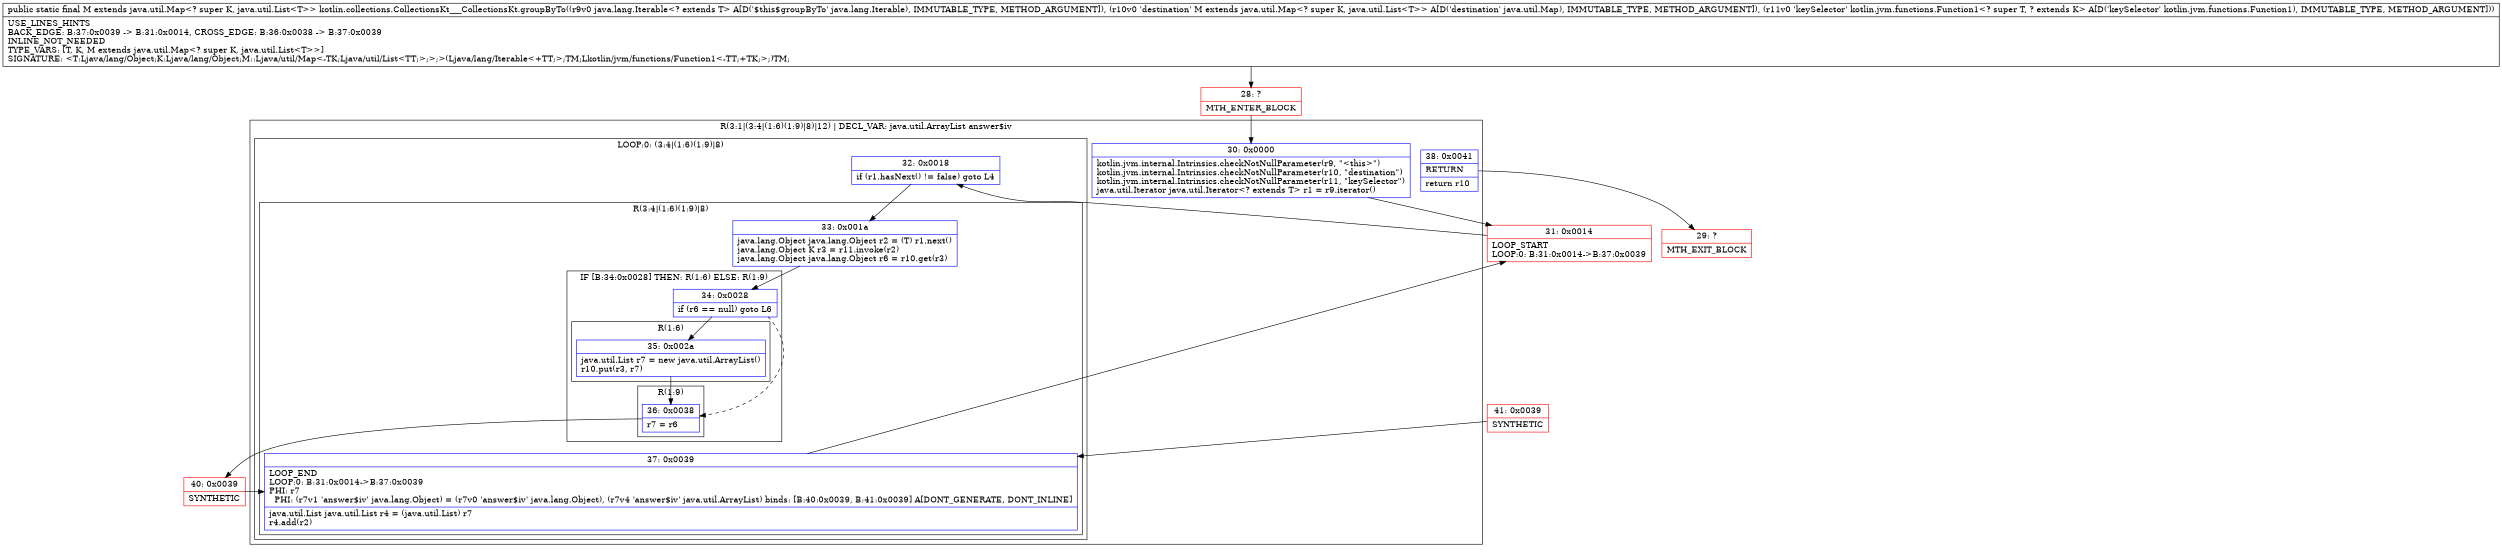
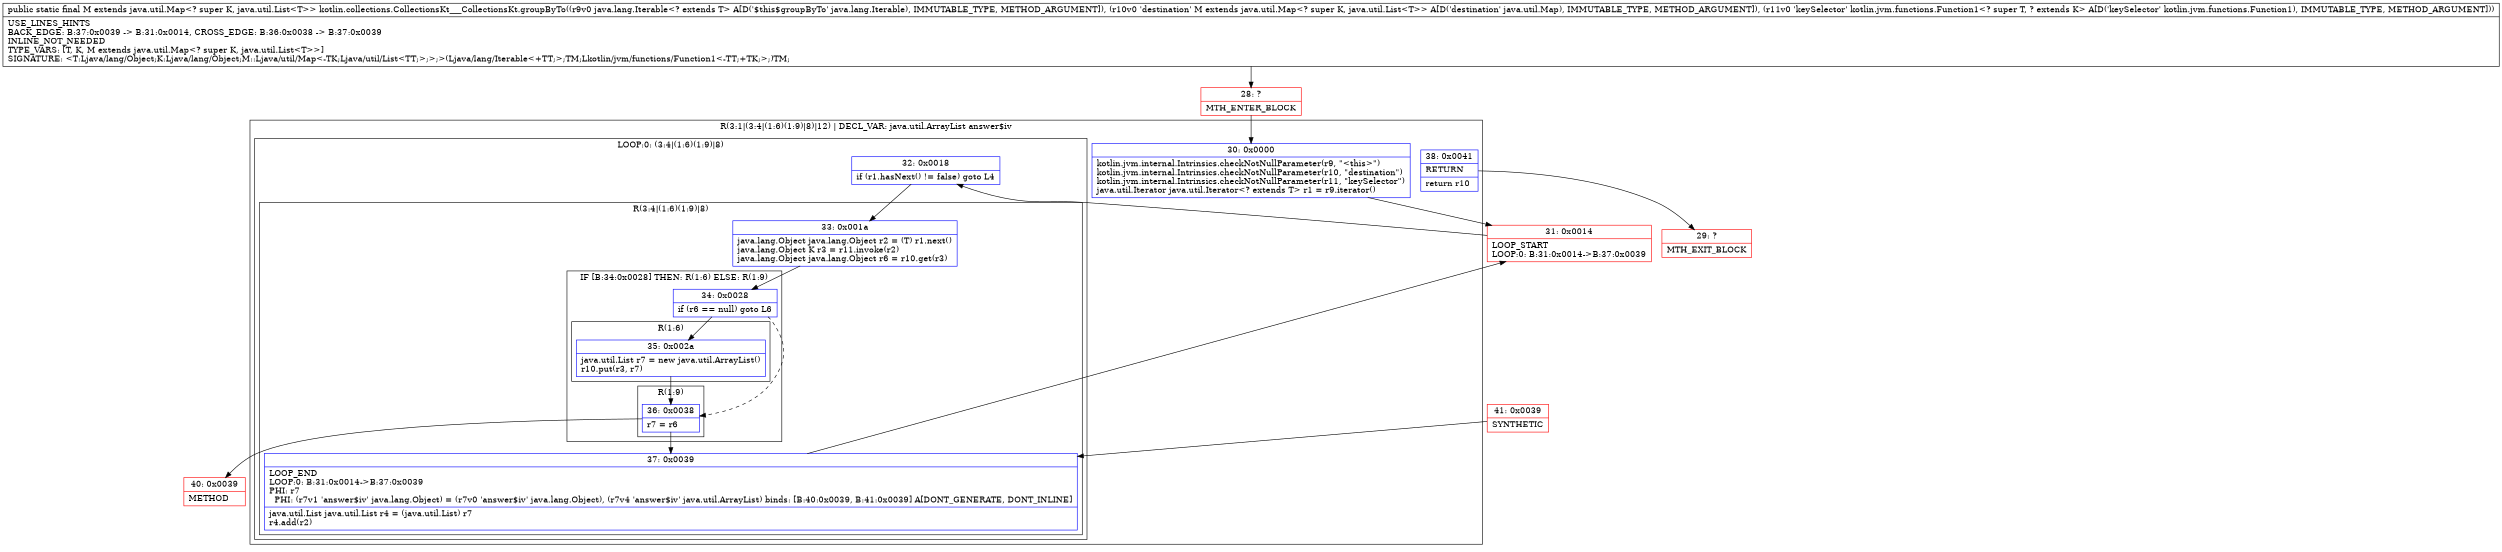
edge "40: 0x0039" -> "37: 0x0039": now "36: 0x0038" -> "37: 0x0039"
node "40: 0x0039": text "SYNTHETIC" -> "METHOD"
